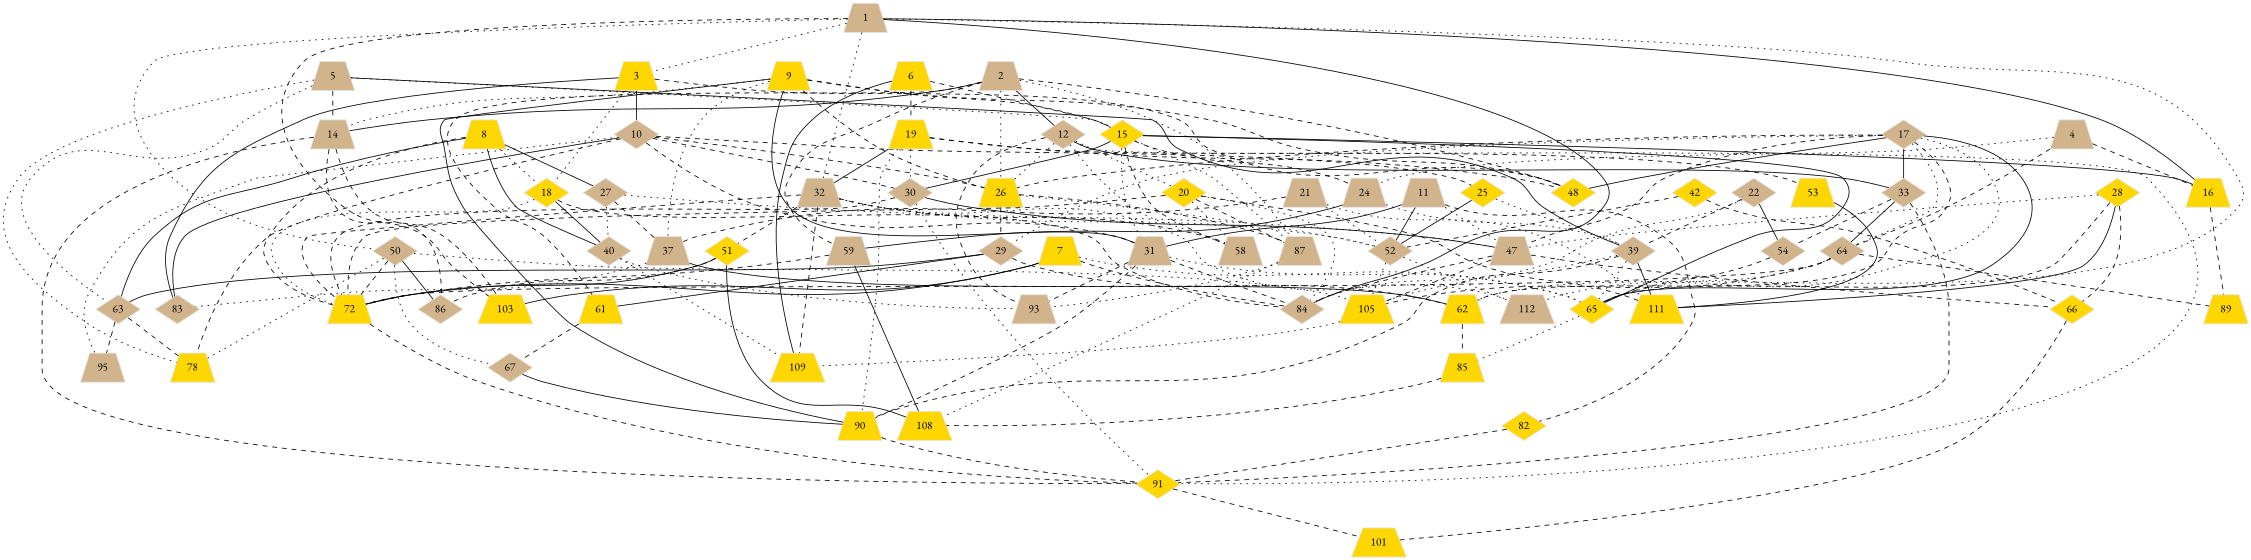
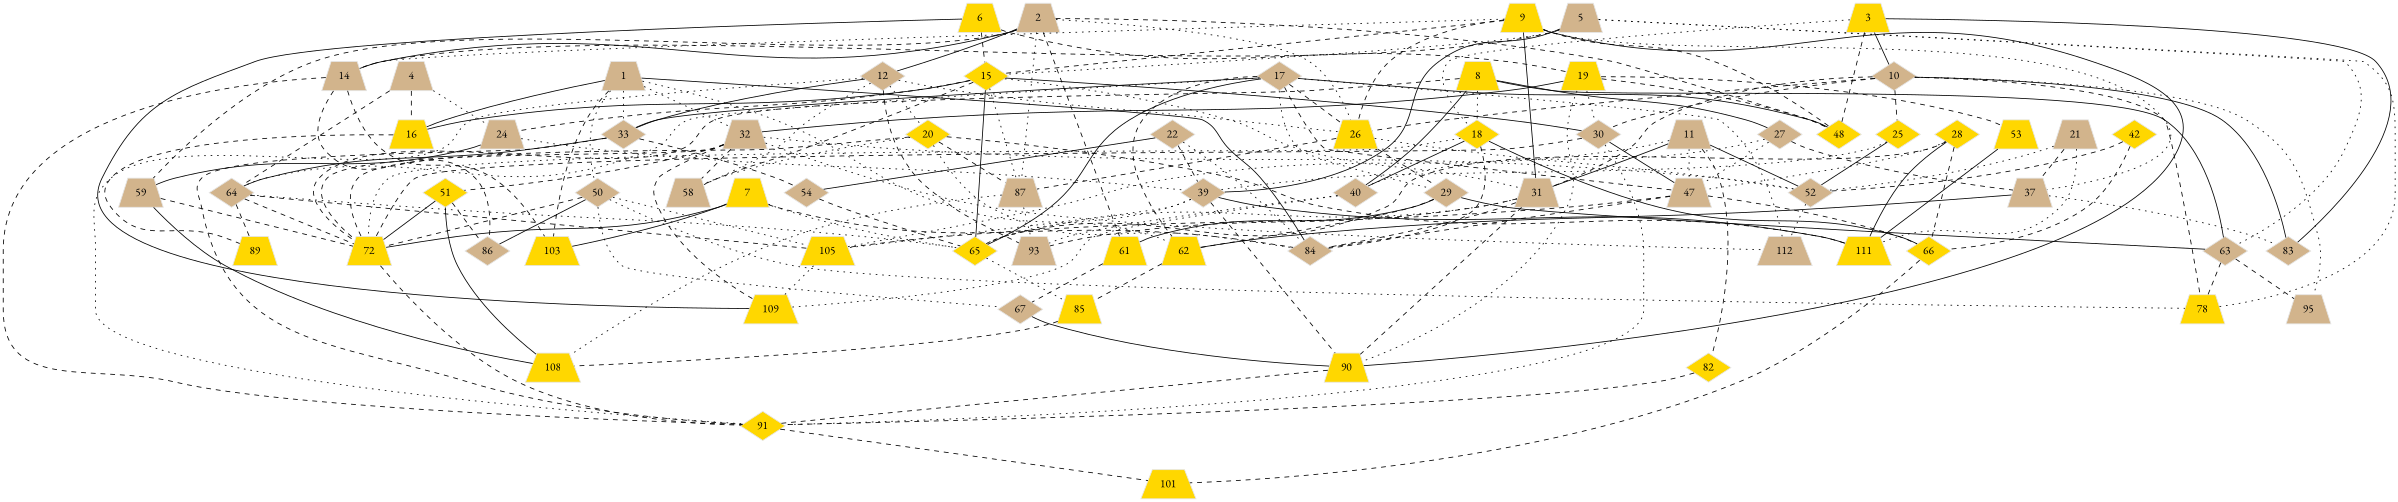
edge "1" -- "3": now "1" -- "33"
edge "18" -- "66": added
edge "52" -- "105": now "11" -- "105"
